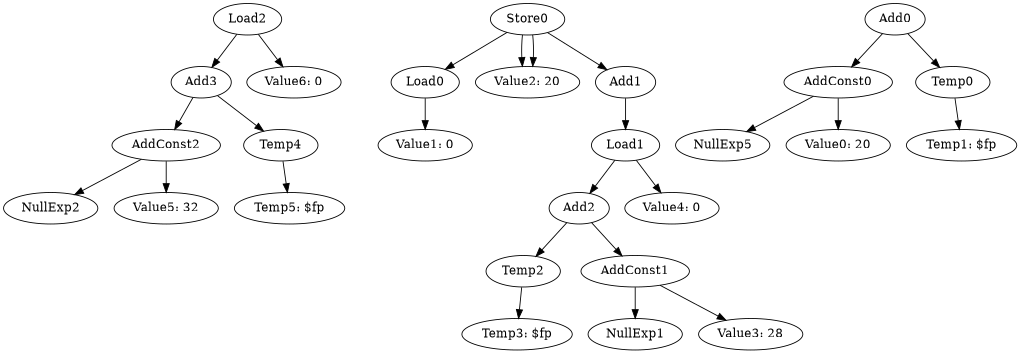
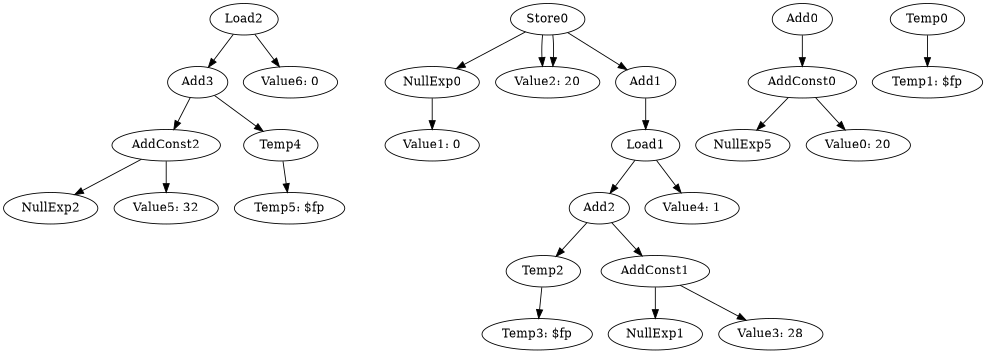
edge "Add0" -> "Temp0": removed
node "Load0": label "Load0" -> "NullExp0"
node "Value4: 0": label "Value4: 0" -> "Value4: 1"
